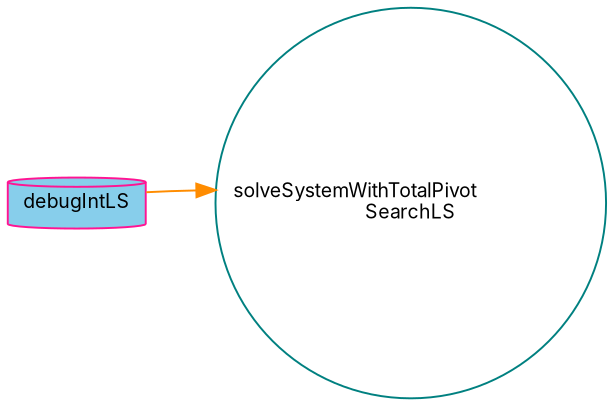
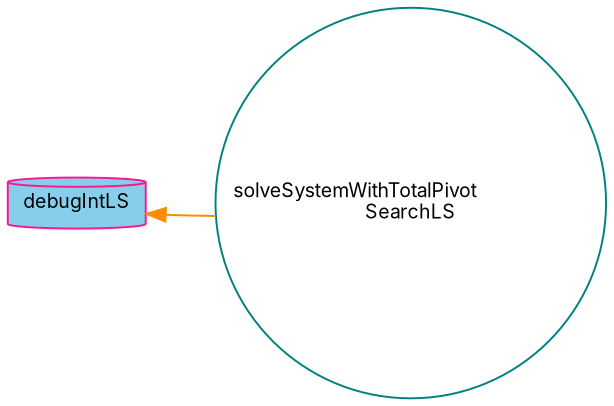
edge "debugIntLS" -> "solveSystemWithTotalPivot SearchLS": reversed
